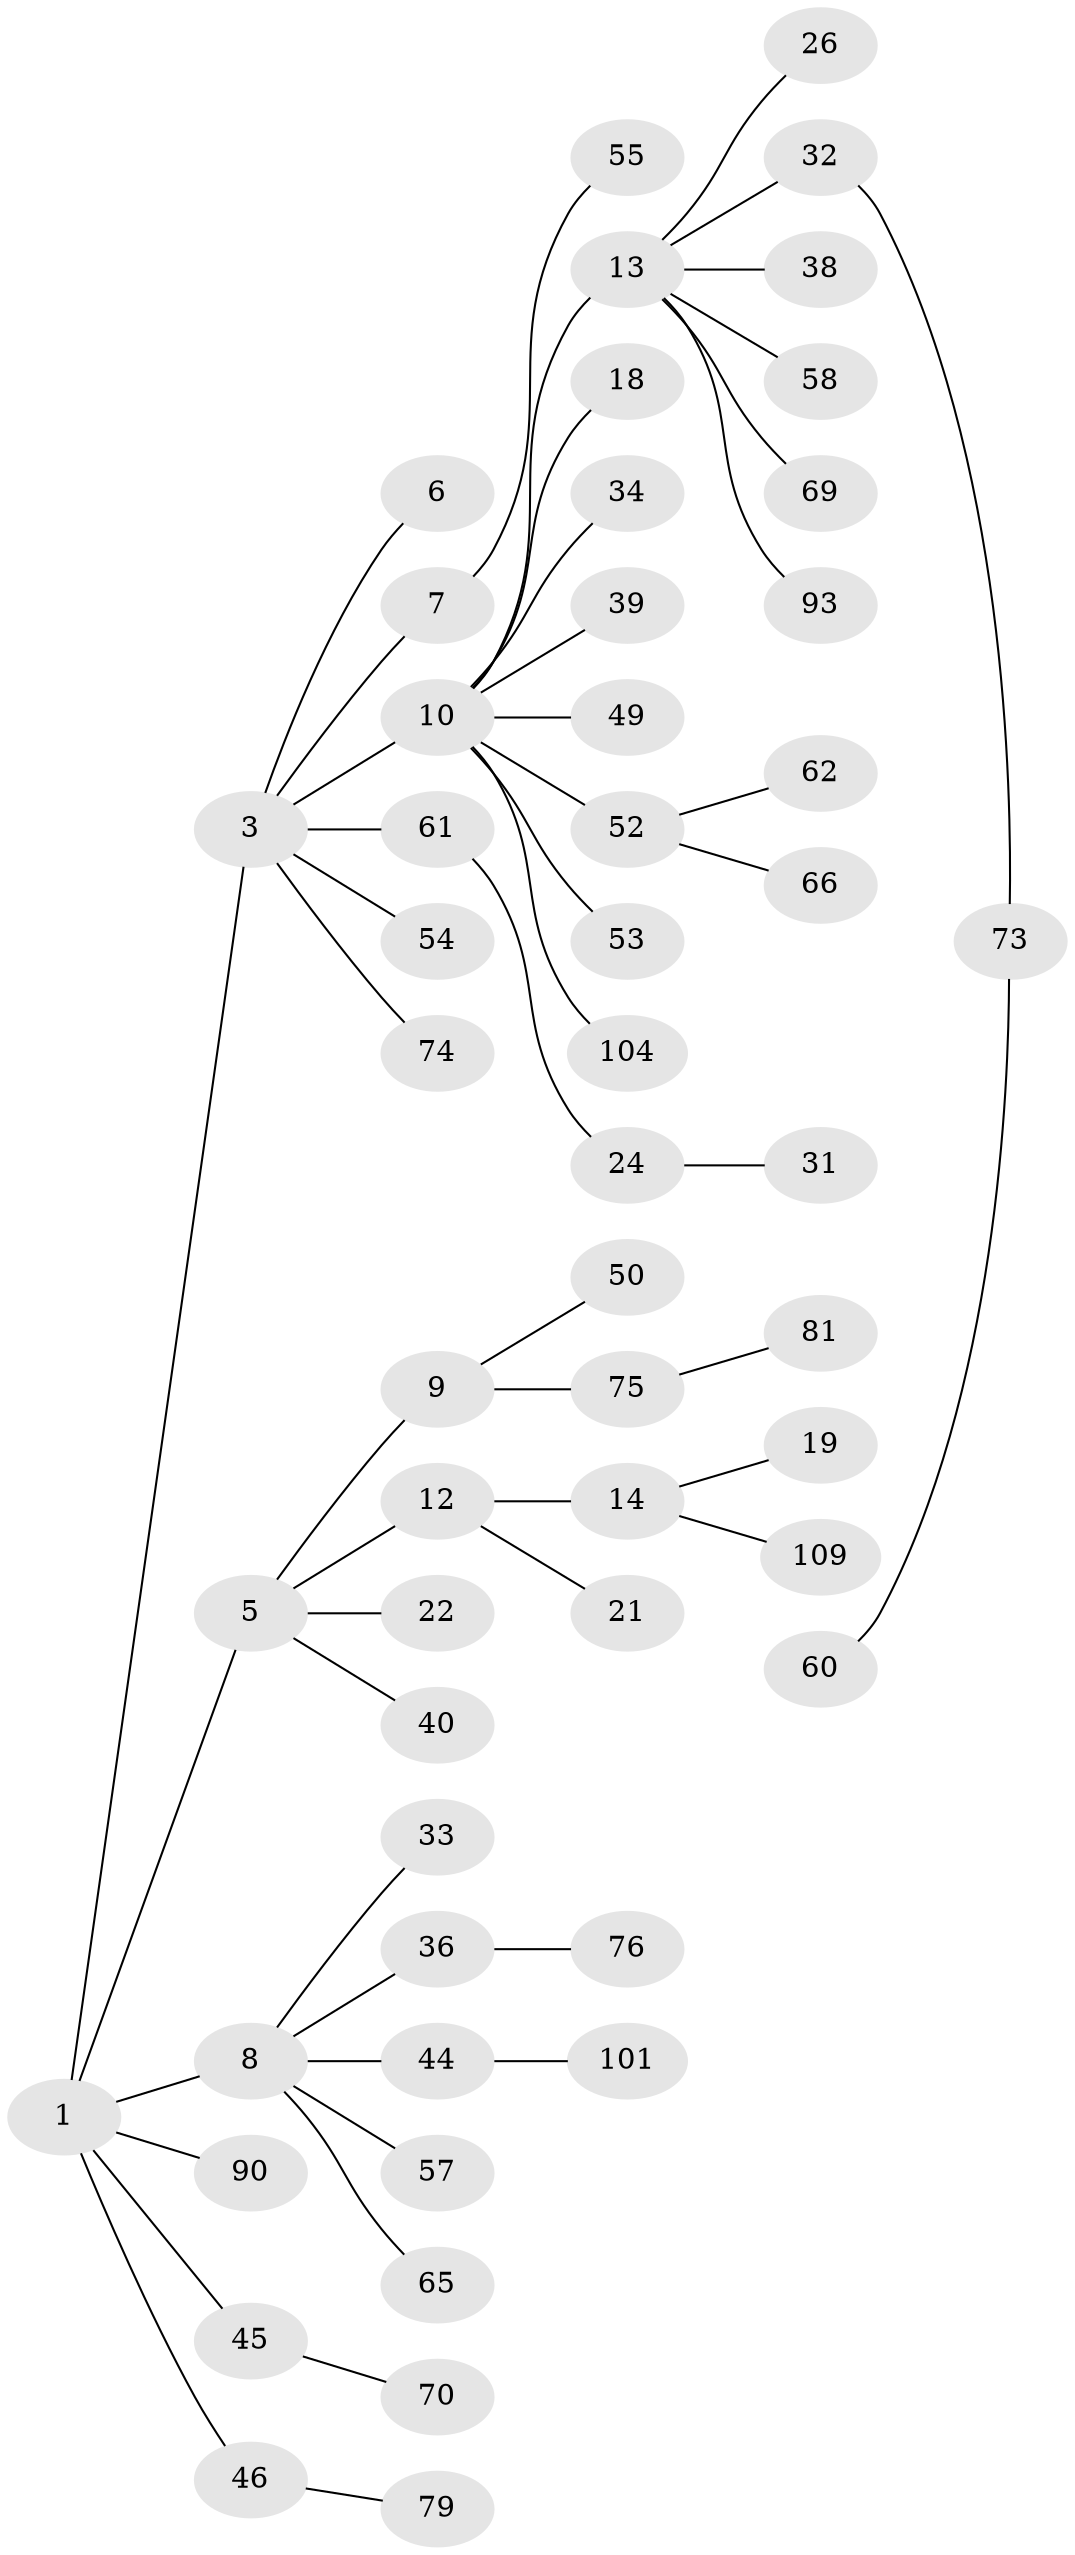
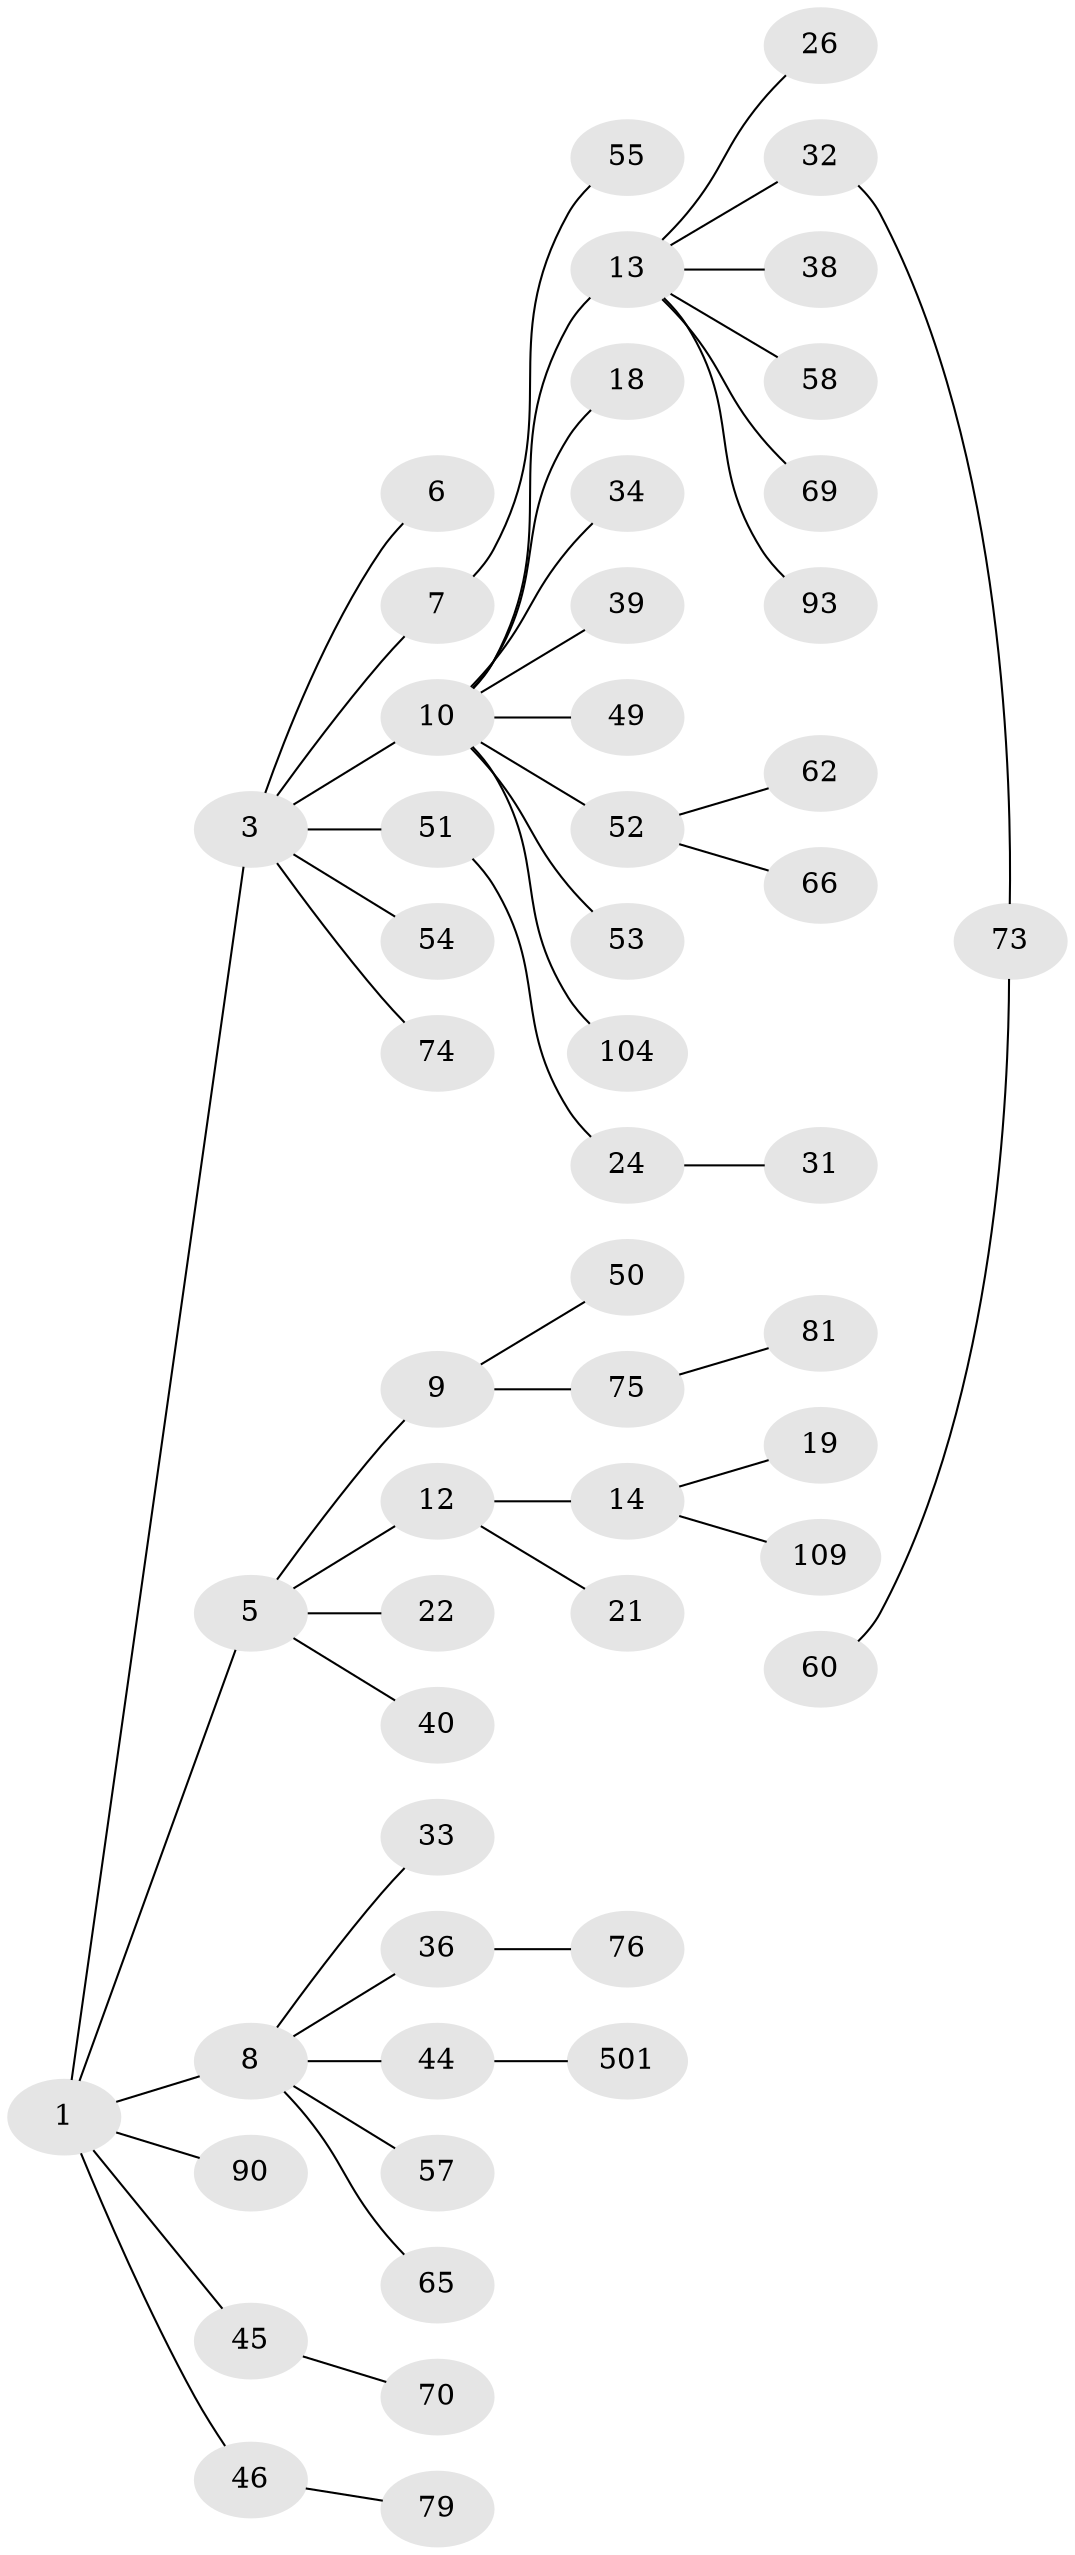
node "61": label "61" -> "51"
node "101": label "101" -> "501"
